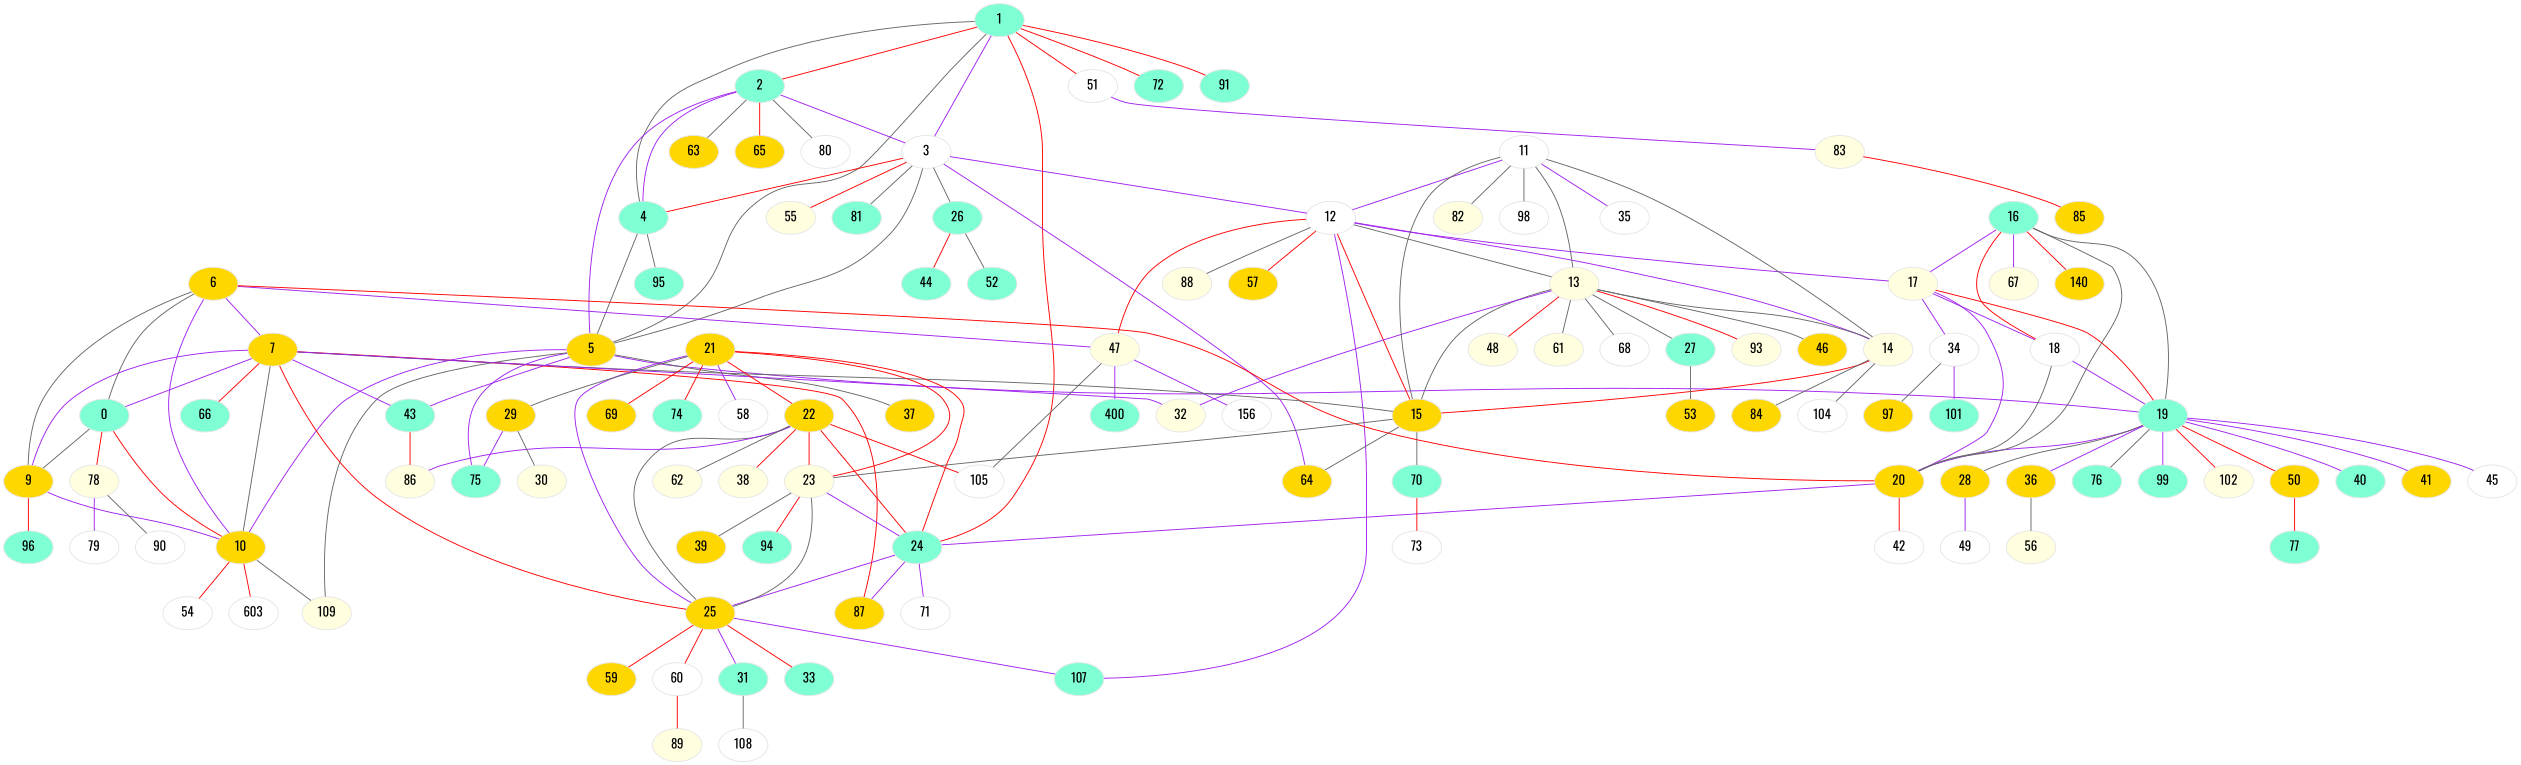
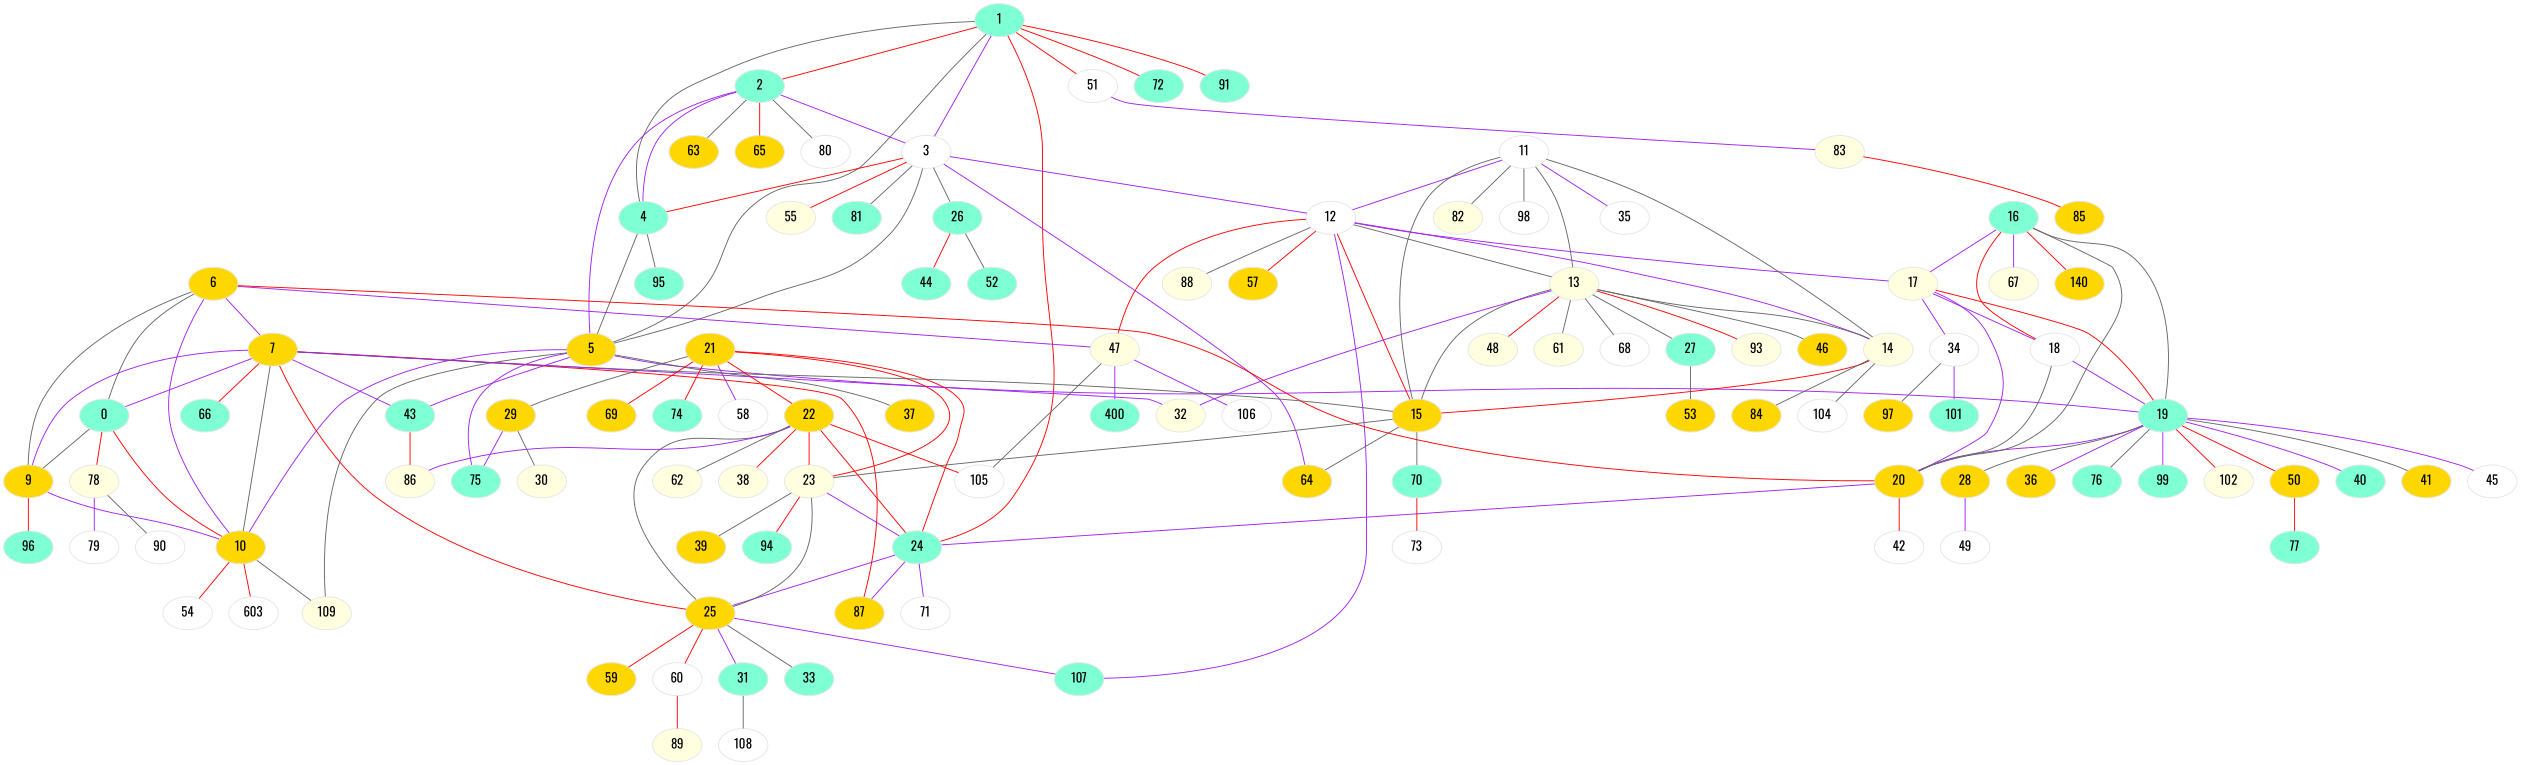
node "156": label "156" -> "106"
edge "19" -- "41": color purple -> gray40
edge "21" -- "25": removed
node "56": removed
edge "25" -- "33": color red -> gray40
